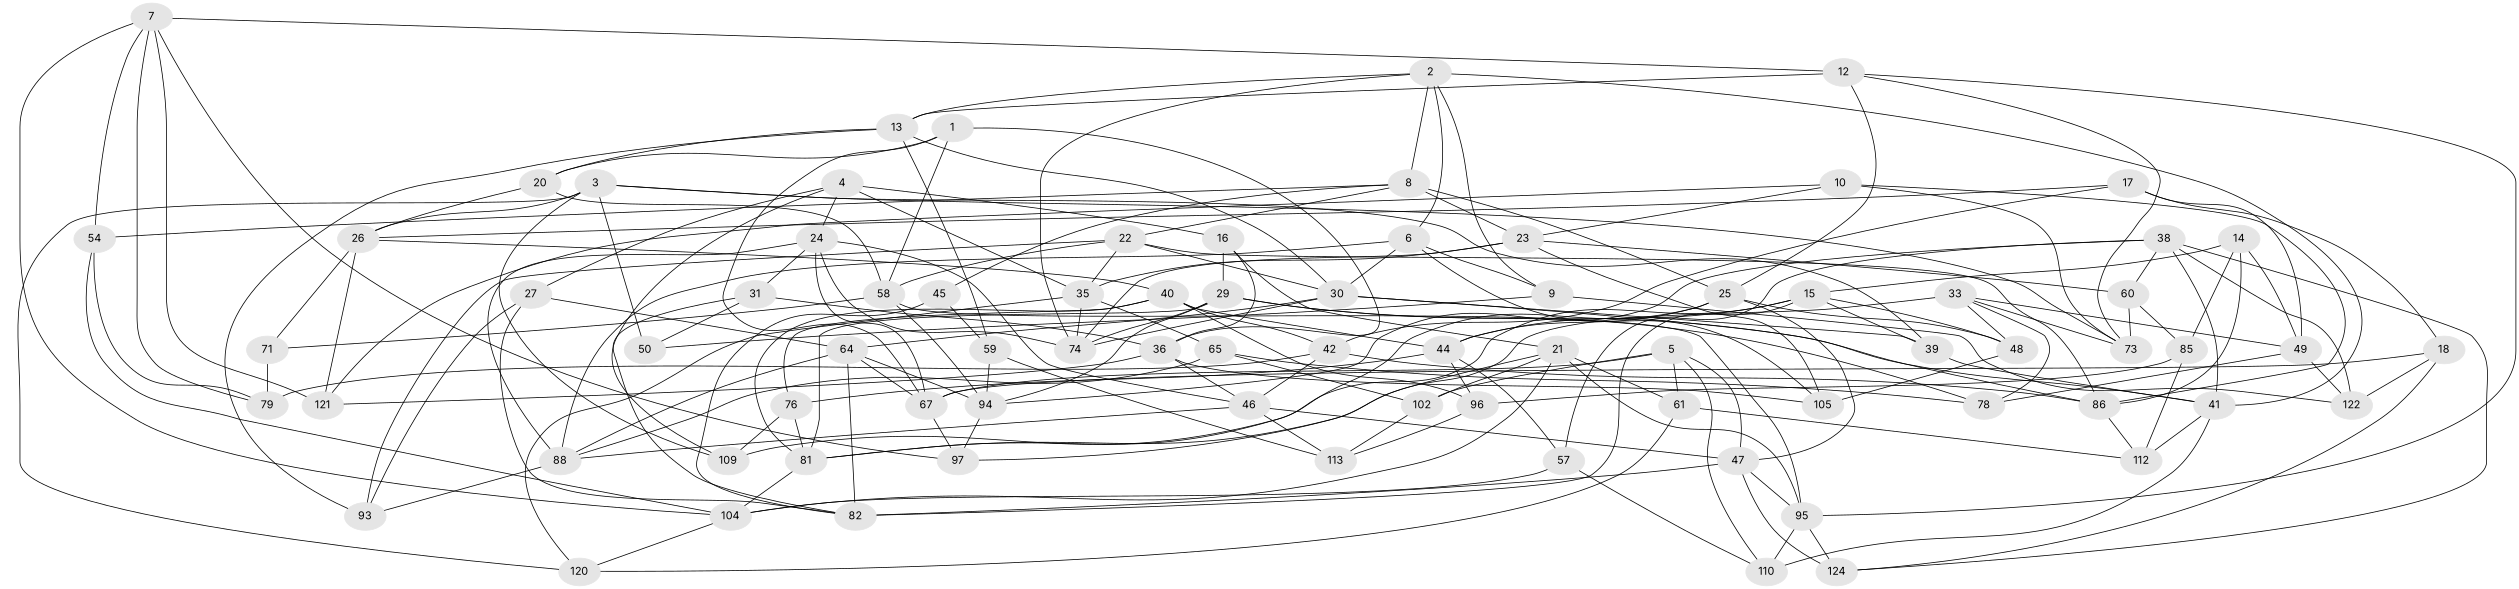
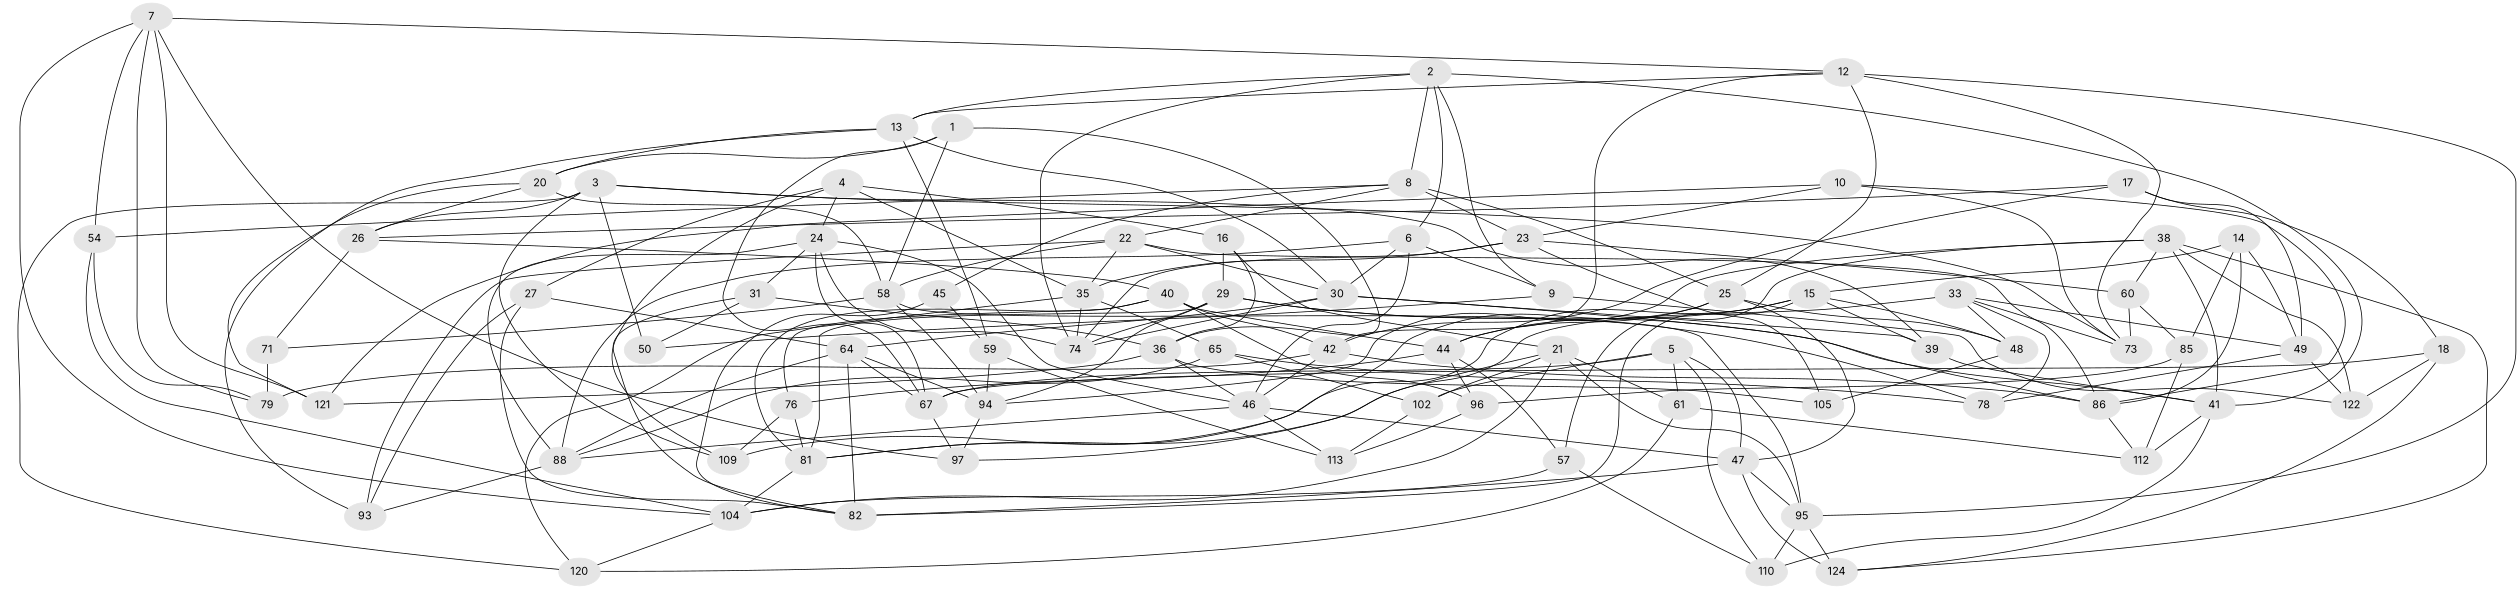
edge "12" -- "42": added
edge "6" -- "105": now "6" -- "46"
edge "26" -- "121": now "20" -- "121"
